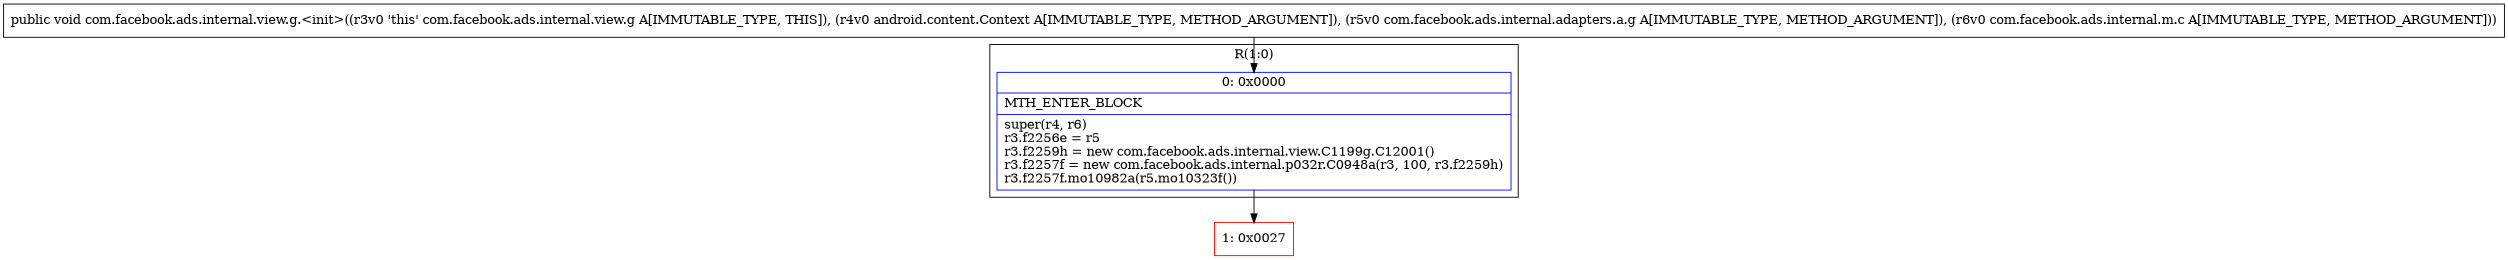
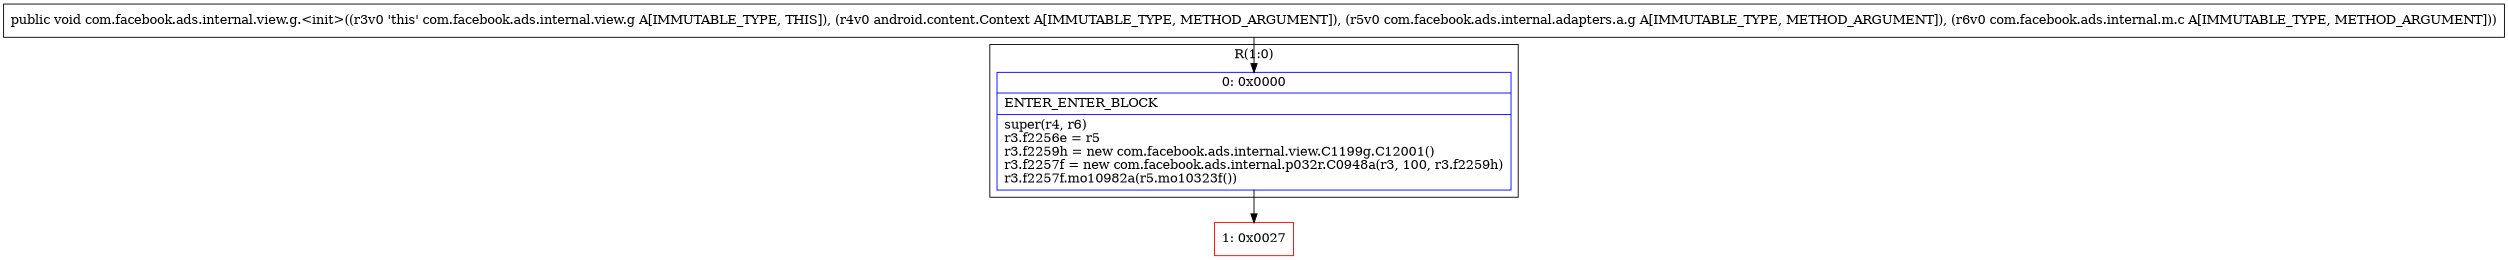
node "0: 0x0000": text "MTH_ENTER_BLOCK" -> "ENTER_ENTER_BLOCK"
